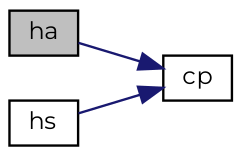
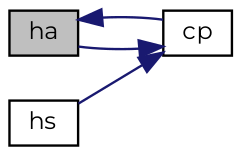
edge "cp" -> "ha": added
